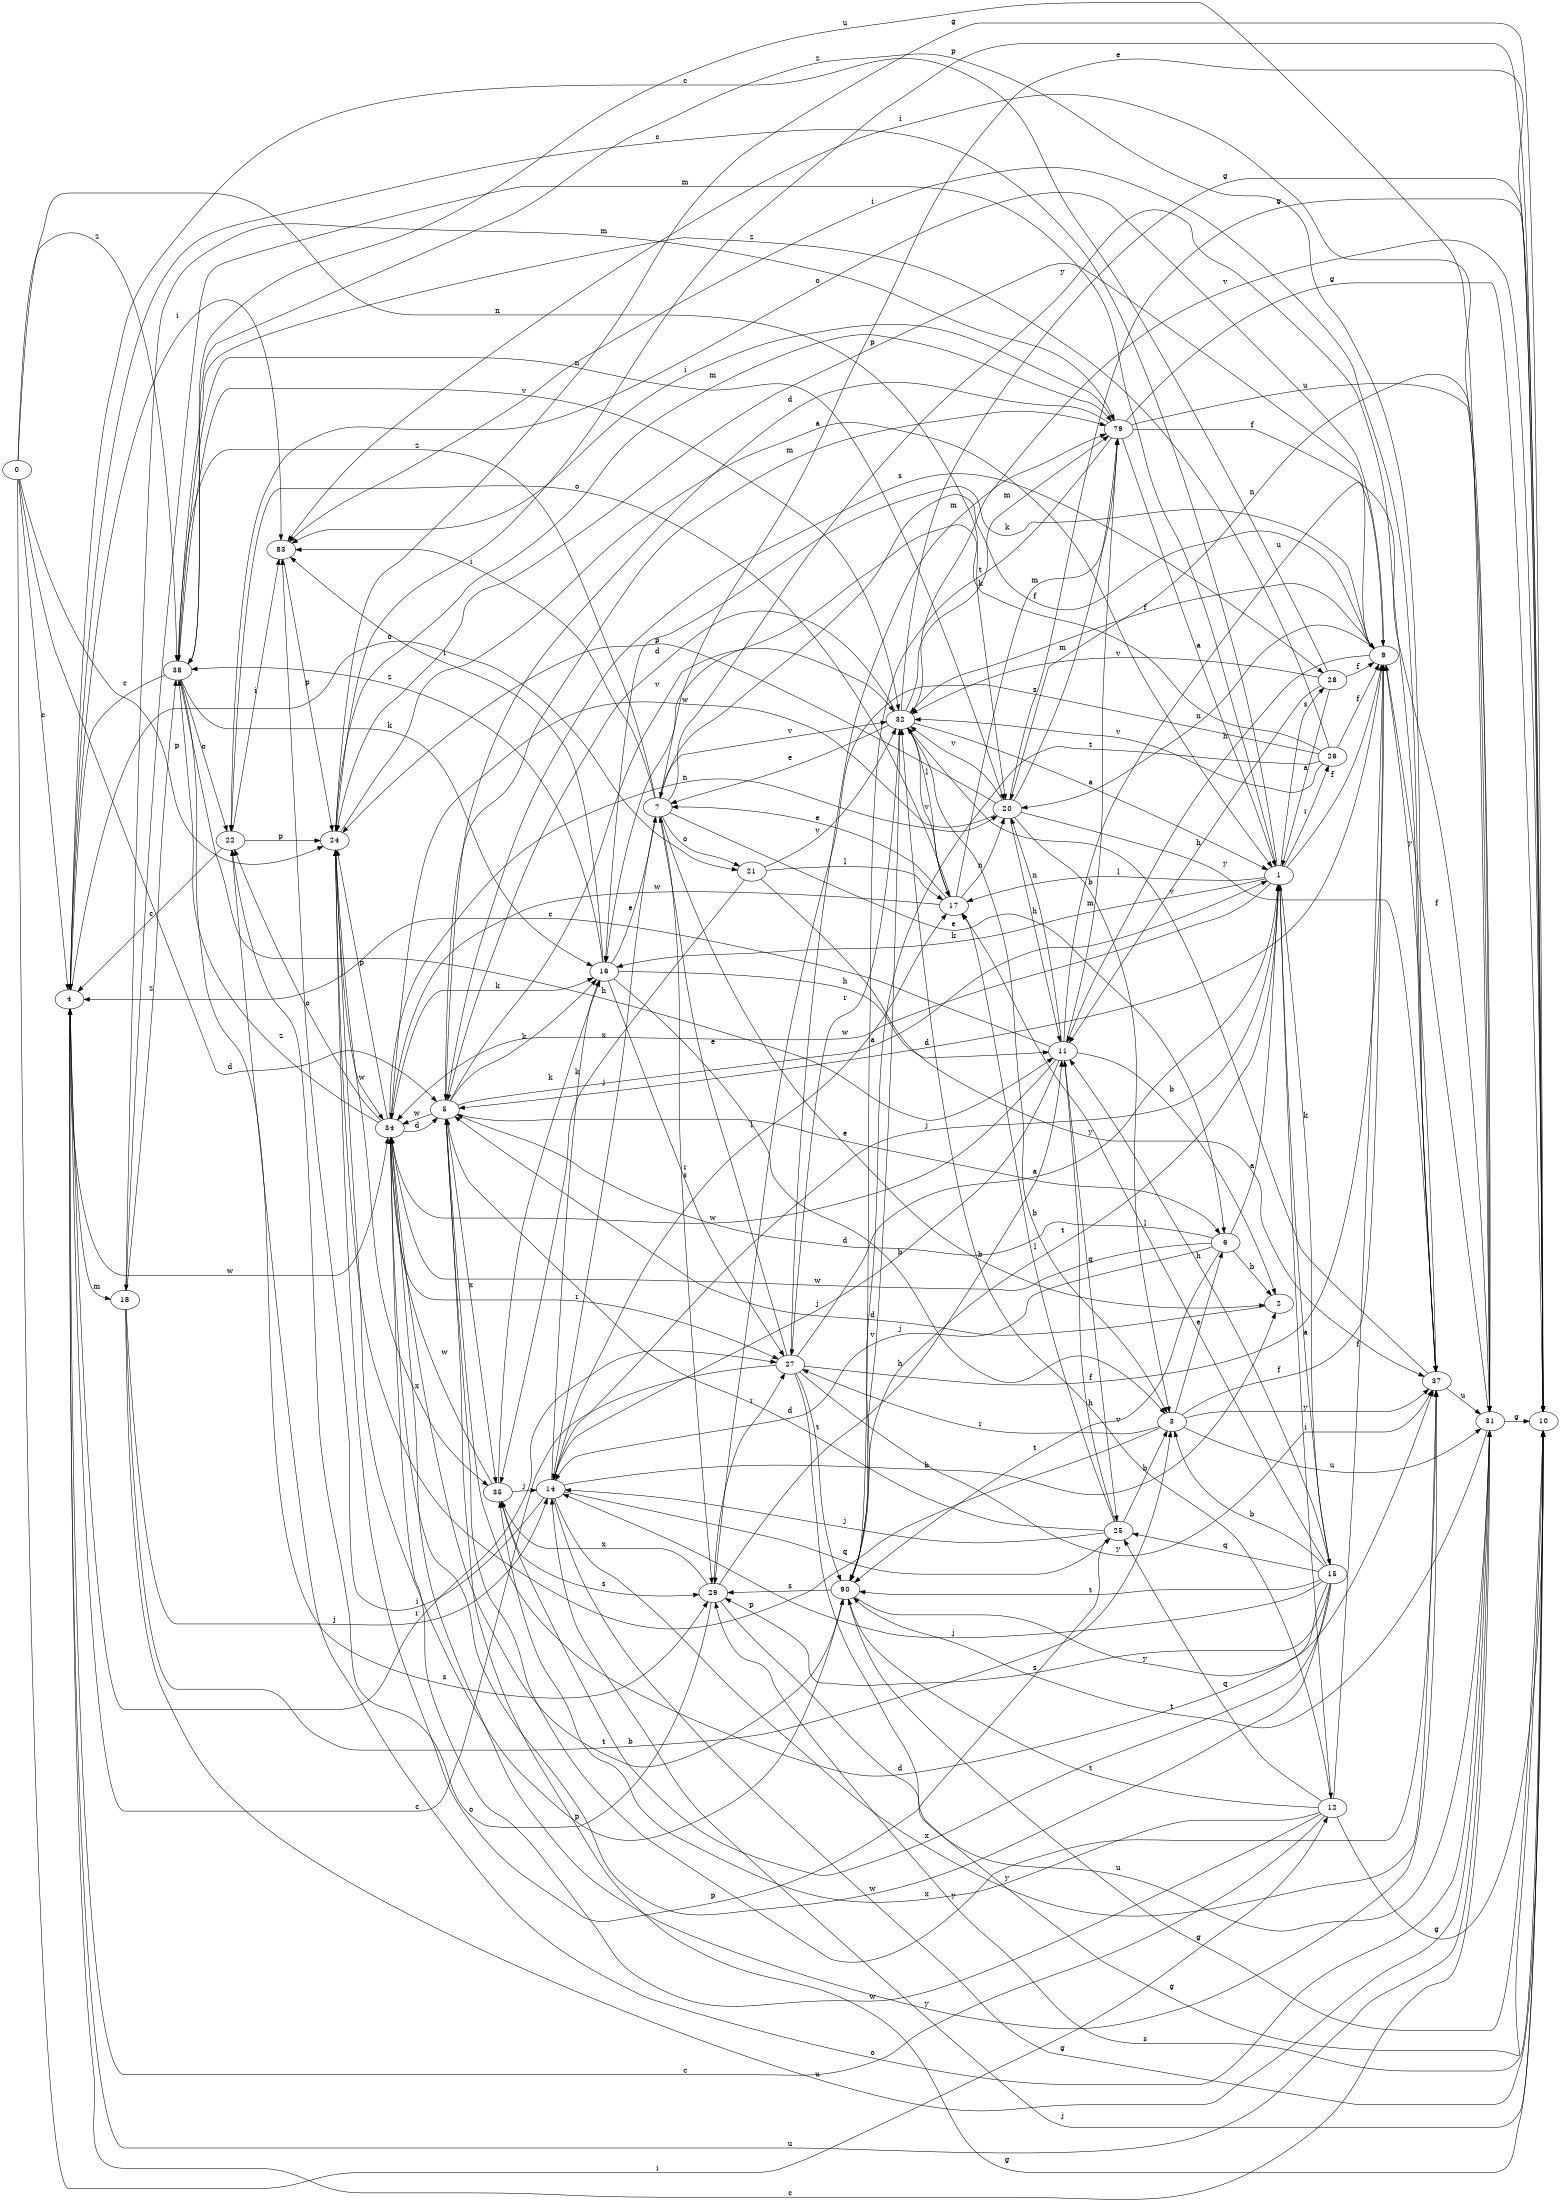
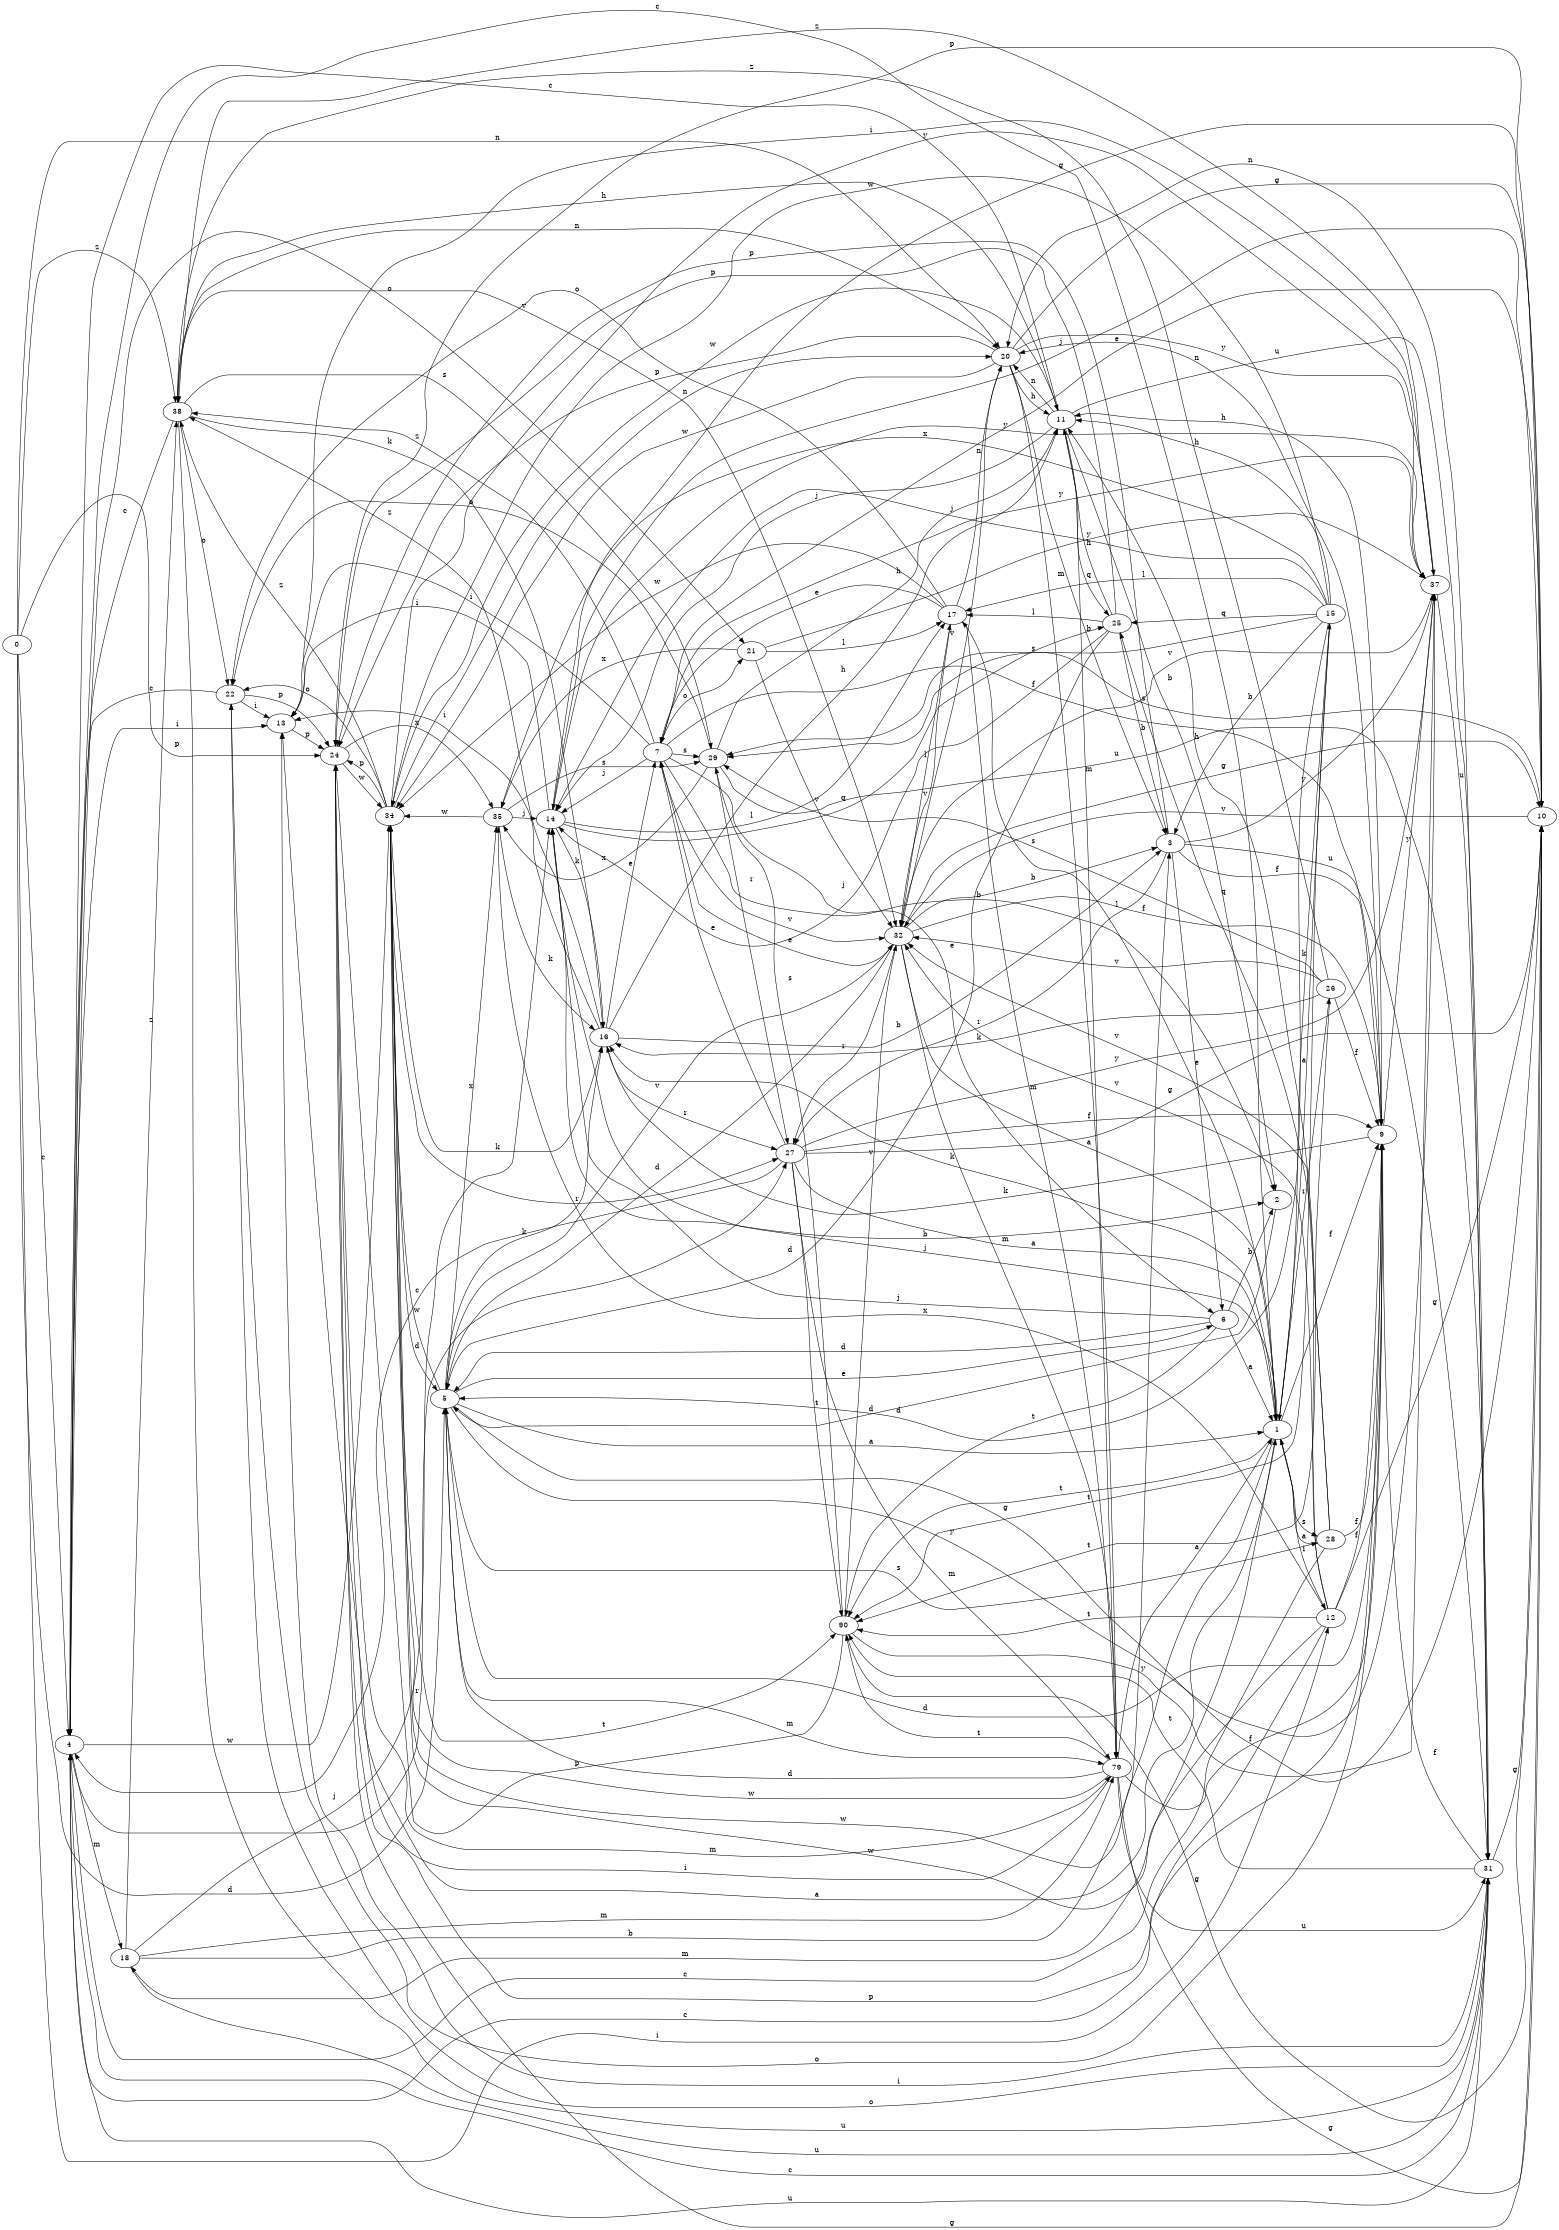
node "83": label "83" -> "13"
edge "6" -> "34": now "79" -> "34"
